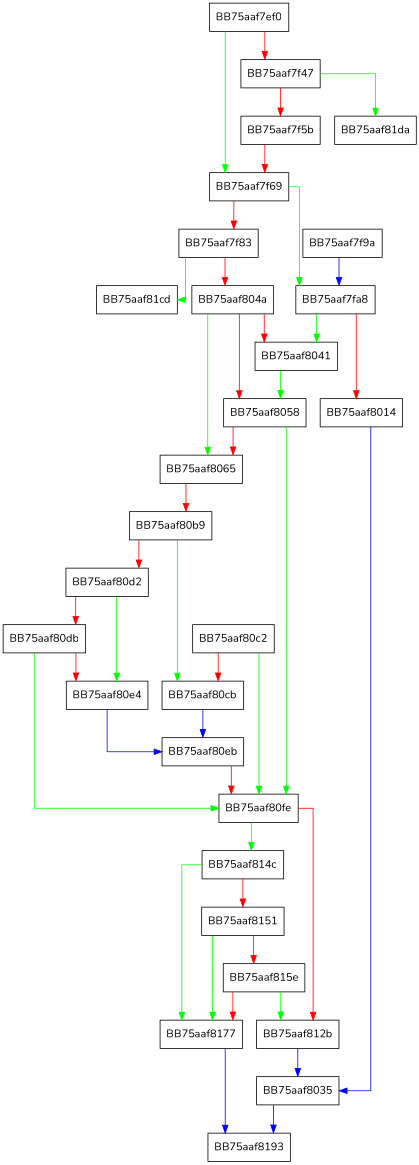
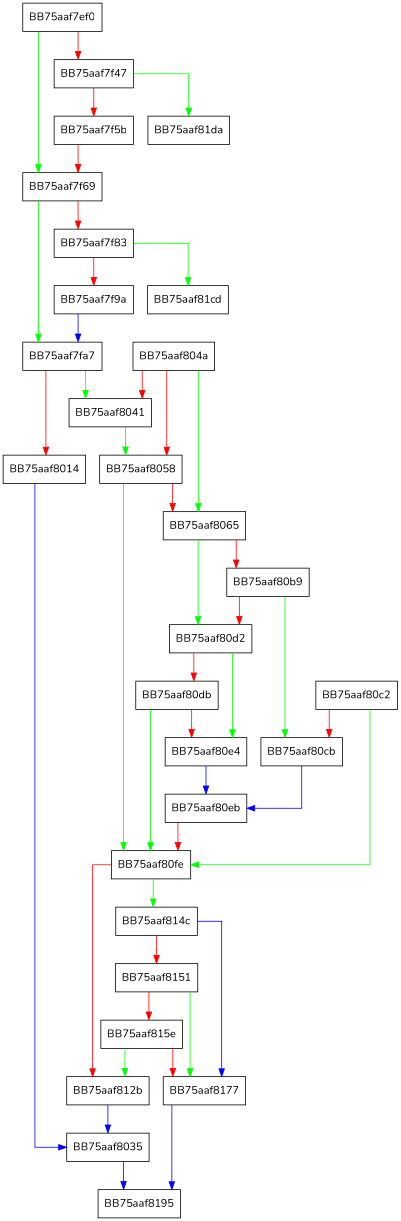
edge "BB75aaf7f83" -> "BB75aaf804a": now "BB75aaf7f83" -> "BB75aaf7f9a"
node "BB75aaf7fa8": label "BB75aaf7fa8" -> "BB75aaf7fa7"
edge "BB75aaf8065" -> "BB75aaf80d2": added
edge "BB75aaf814c" -> "BB75aaf8177": color green -> blue
node "BB75aaf8193": label "BB75aaf8193" -> "BB75aaf8195"
